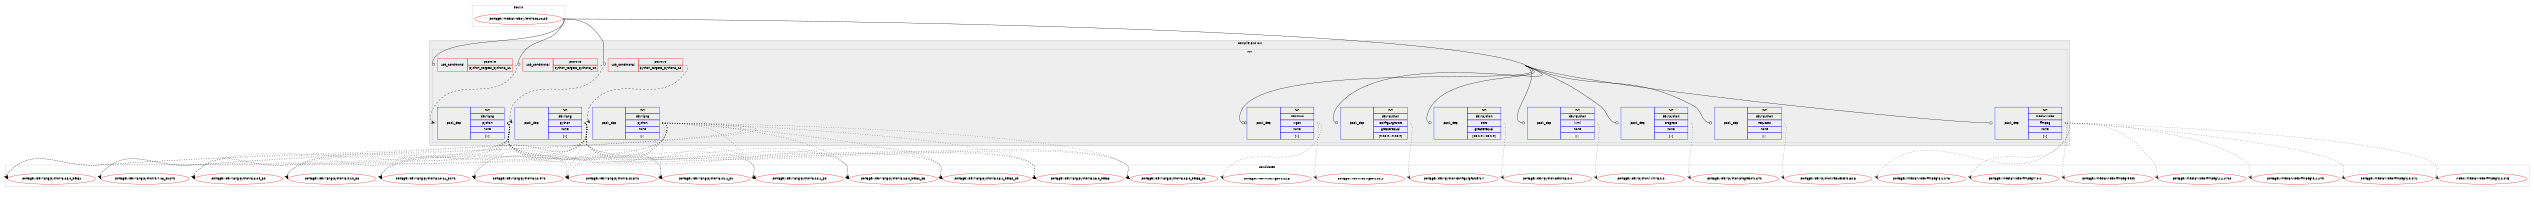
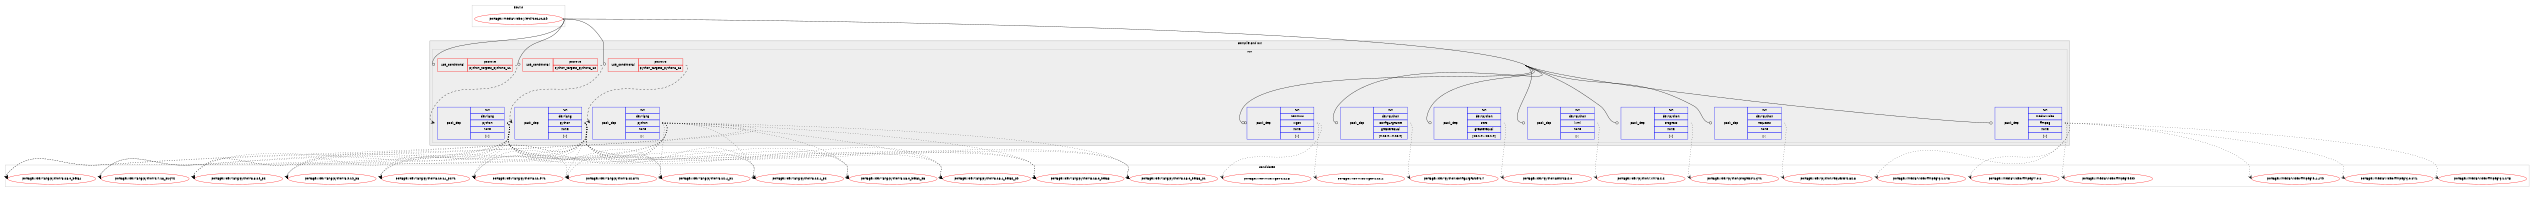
node "portage://media-video/ffmpeg-4.4.4-r10": removed
node "video://media-video/ffmpeg-6.1.1-r5": label "video://media-video/ffmpeg-6.1.1-r5" -> "portage://media-video/ffmpeg-6.1.1-r5"
